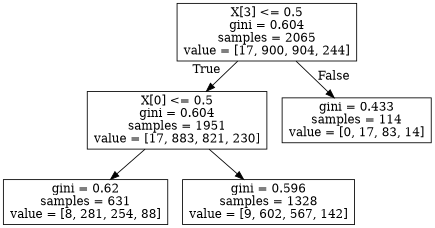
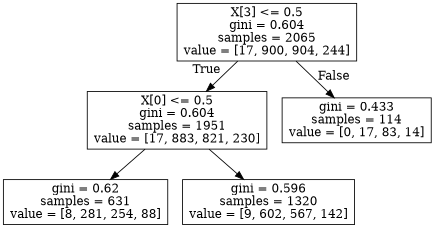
node "gini = 0.596 samples = 1328 value = [9, 602, 567, 142]": label "gini = 0.596 samples = 1328 value = [9, 602, 567, 142]" -> "gini = 0.596 samples = 1320 value = [9, 602, 567, 142]"
